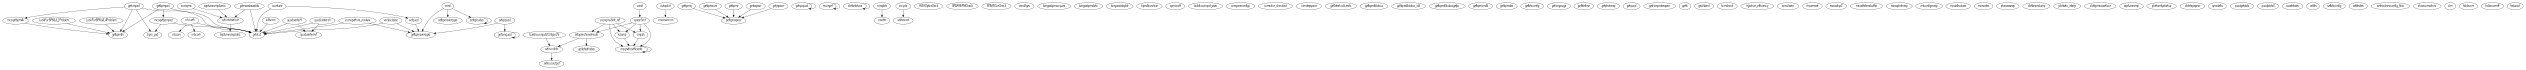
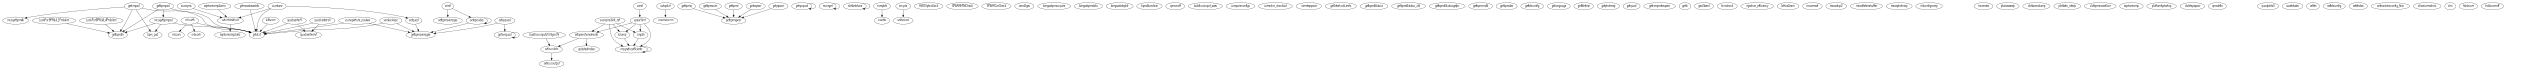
node "zero2zero": label "zero2zero" -> "lattice2zero"
node "modelkvalues": removed
node "quadgetdata": removed
node "twissout": removed
edge "getmaxskewdata" -> "setorbitdefault": now "scantune" -> "setorbitdefault"
edge "srinit" -> "getbpmaverages": now "setepicsdes" -> "getbpmaverages"
edge "mcagetbpm4k" -> "getbpm4k": now "mcagetbpmpsd" -> "getbpm4k"
